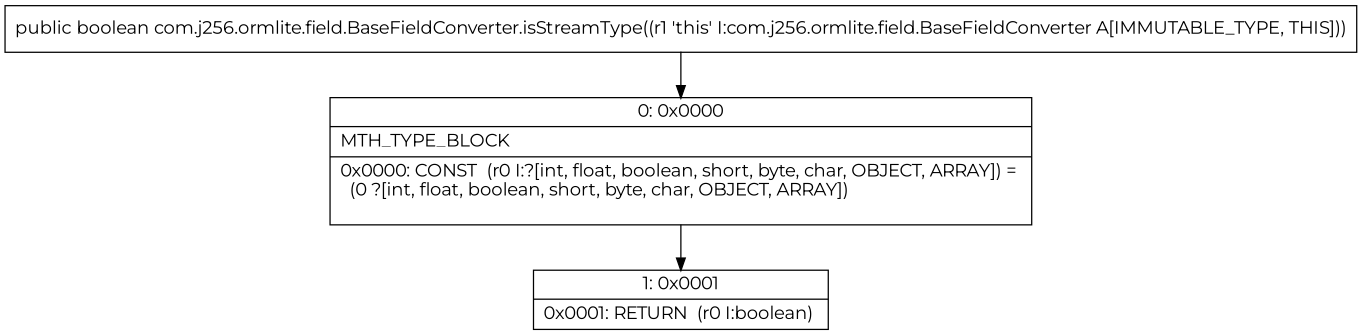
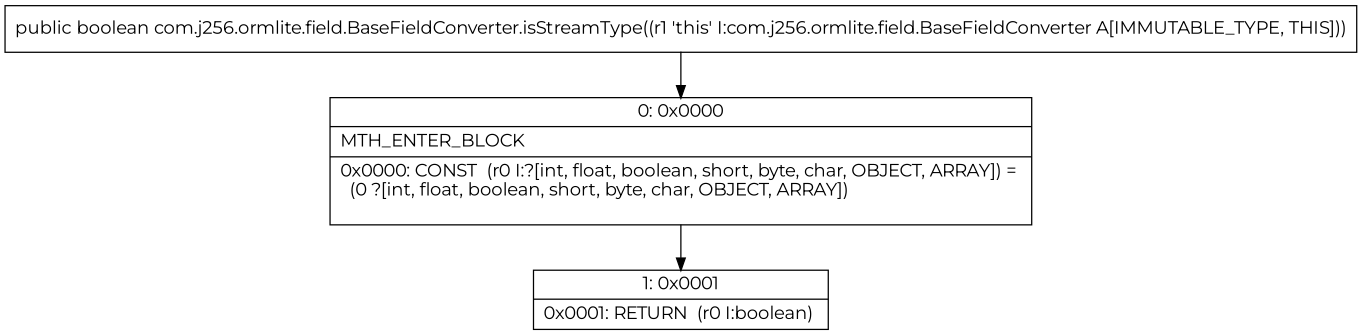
node "0: 0x0000": text "MTH_TYPE_BLOCK" -> "MTH_ENTER_BLOCK"
